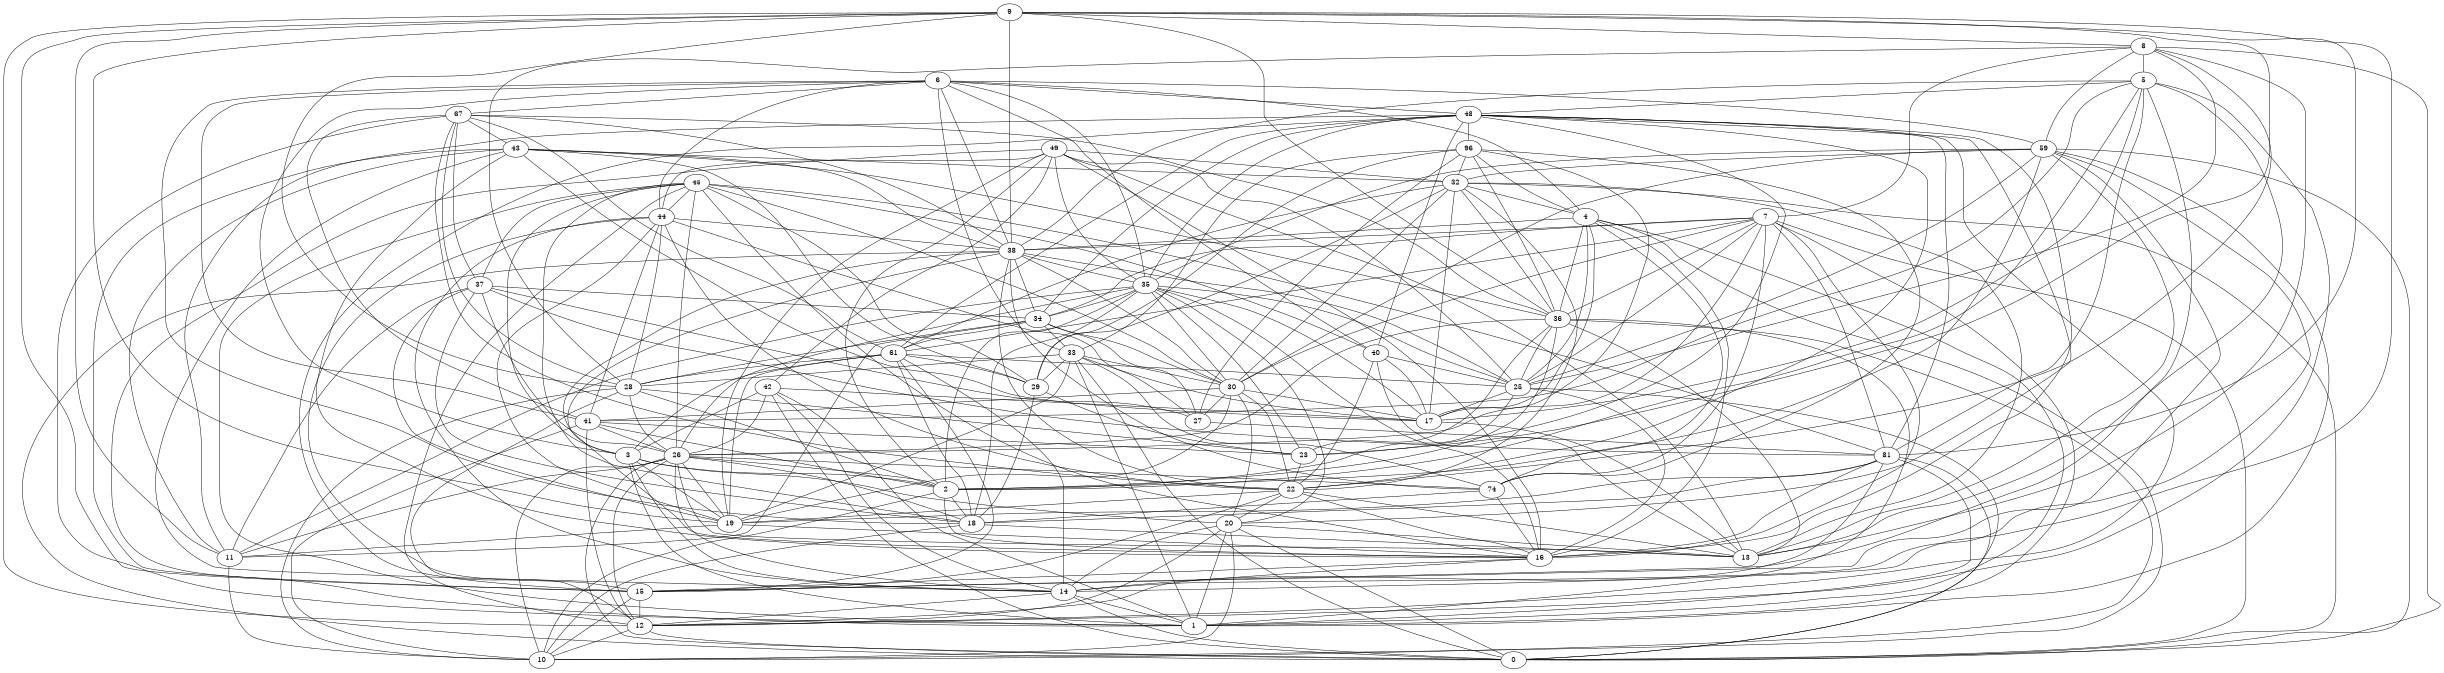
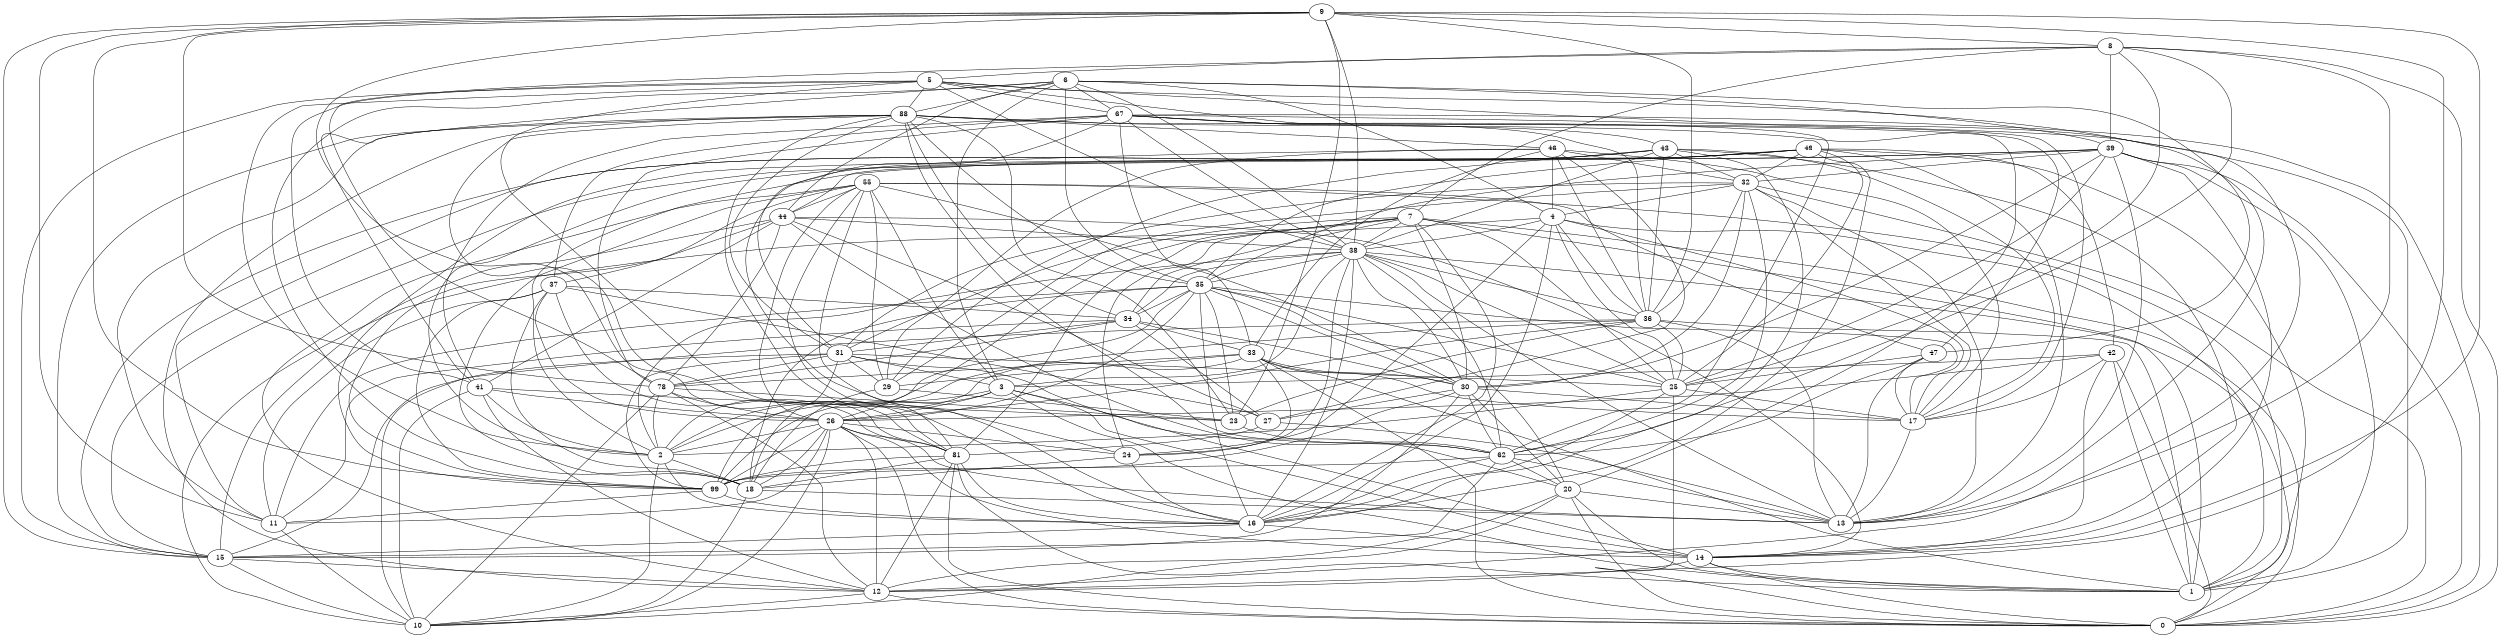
edge "5" -- "67": added
node "48": label "48" -> "88"
edge "67" -- "0": added
node "96": label "96" -> "46"
node "59": label "59" -> "39"
node "45": label "45" -> "55"
edge "6" -- "33": now "67" -- "33"
edge "7" -- "36": now "38" -- "36"
edge "38" -- "2": added
node "61": label "61" -> "31"
node "40": label "40" -> "47"
node "28": label "28" -> "78"
edge "38" -- "13": added
edge "30" -- "41": now "30" -- "15"
edge "3" -- "26": added
edge "27" -- "13": added
node "22": label "22" -> "62"
node "74": label "74" -> "24"
node "19": label "19" -> "99"
edge "20" -- "14": removed
